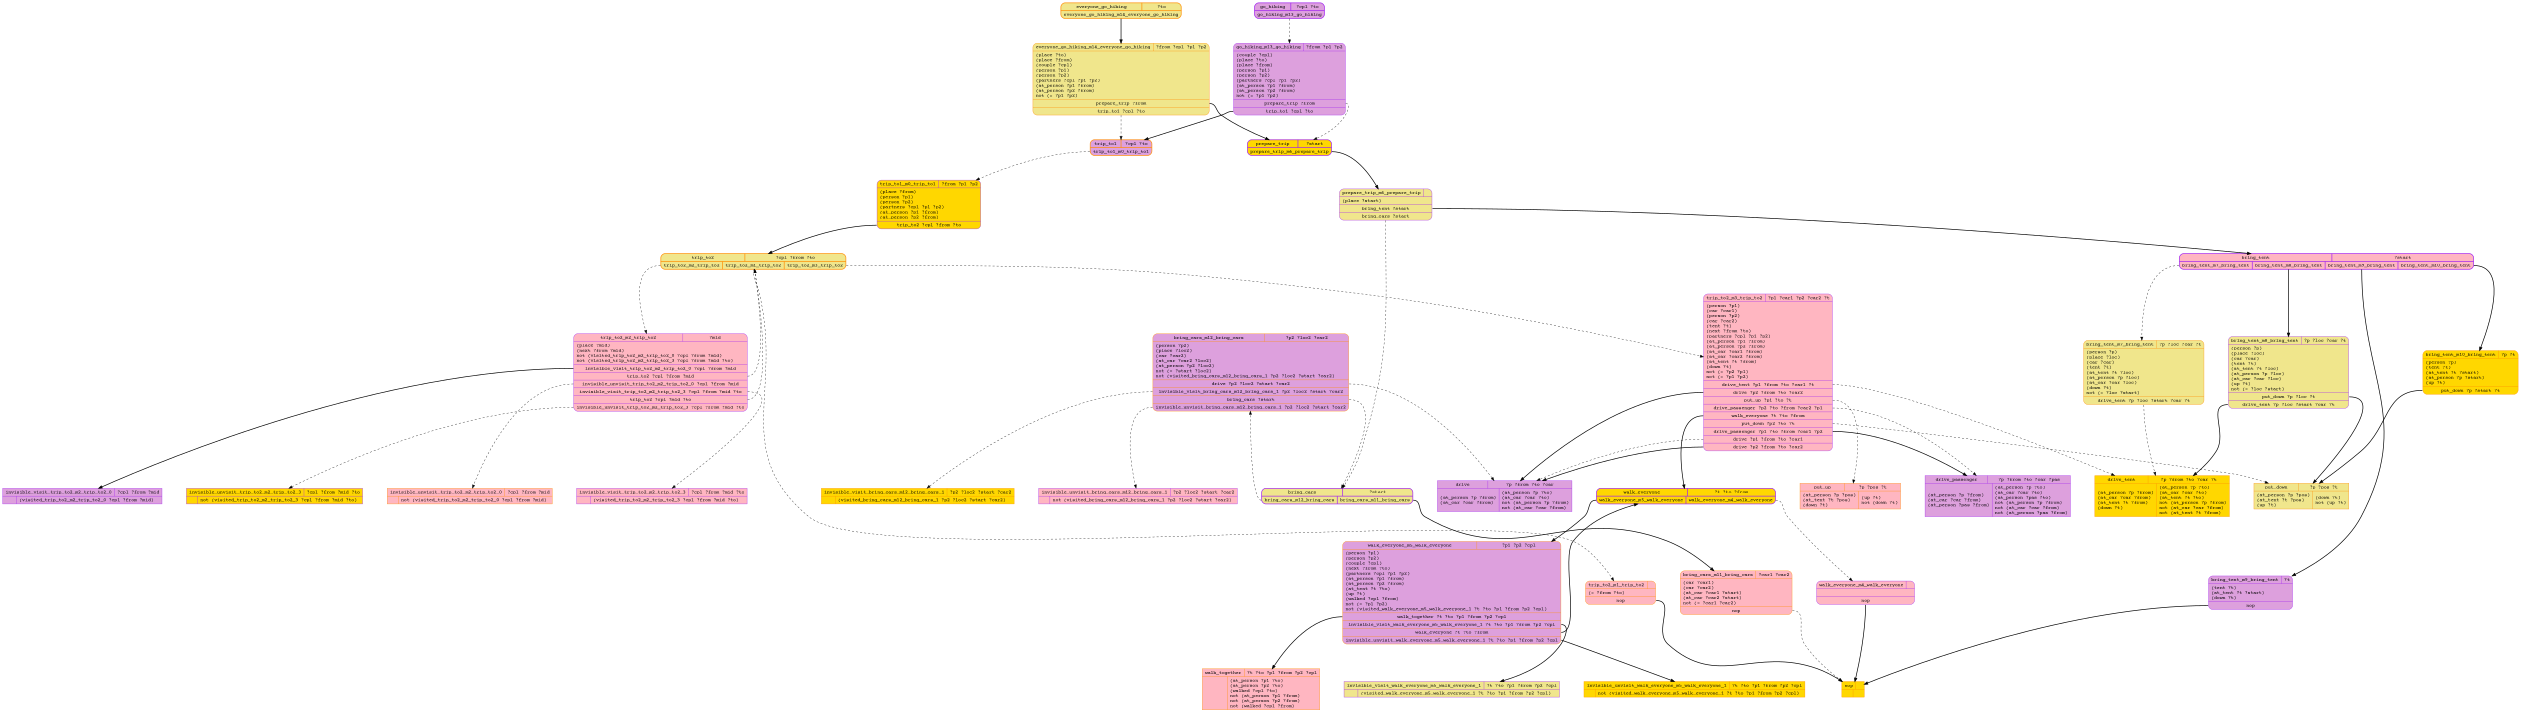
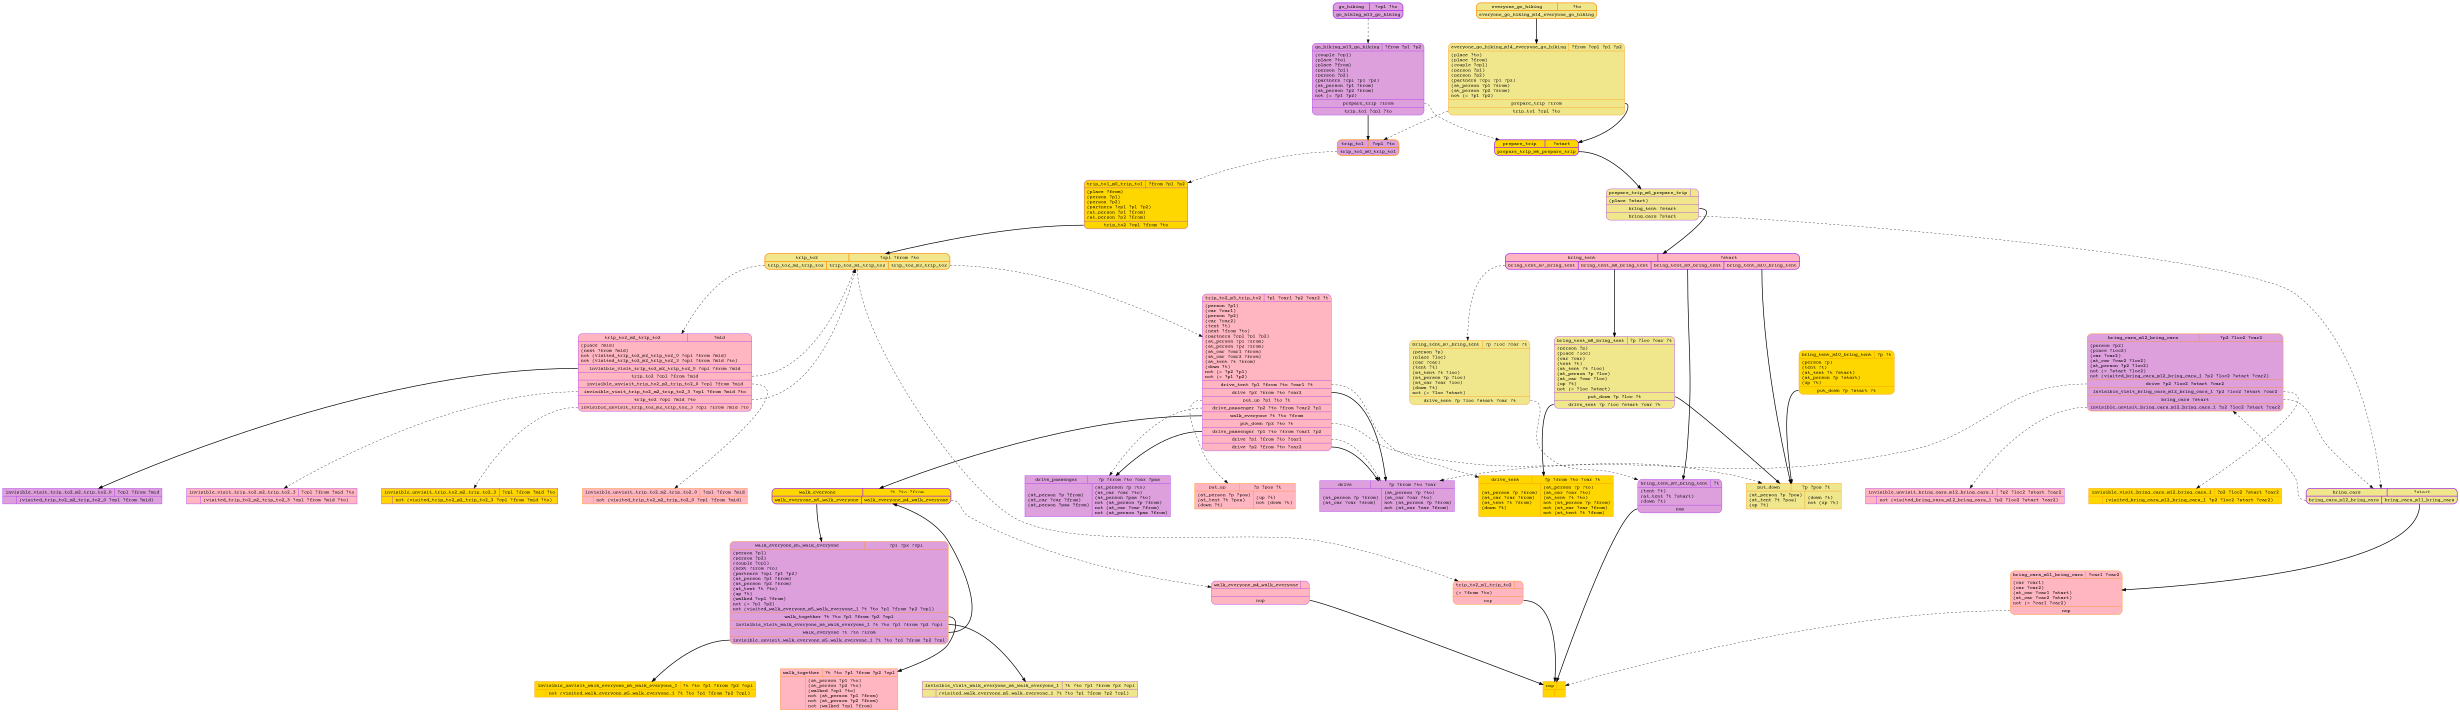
edge "bring_tent" -> "bring_tent_m10_bring_tent": now "bring_tent" -> "put_down"
edge "bring_tent_m7_bring_tent" -> "drive_tent": now "bring_tent_m7_bring_tent" -> "bring_tent_m9_bring_tent"
